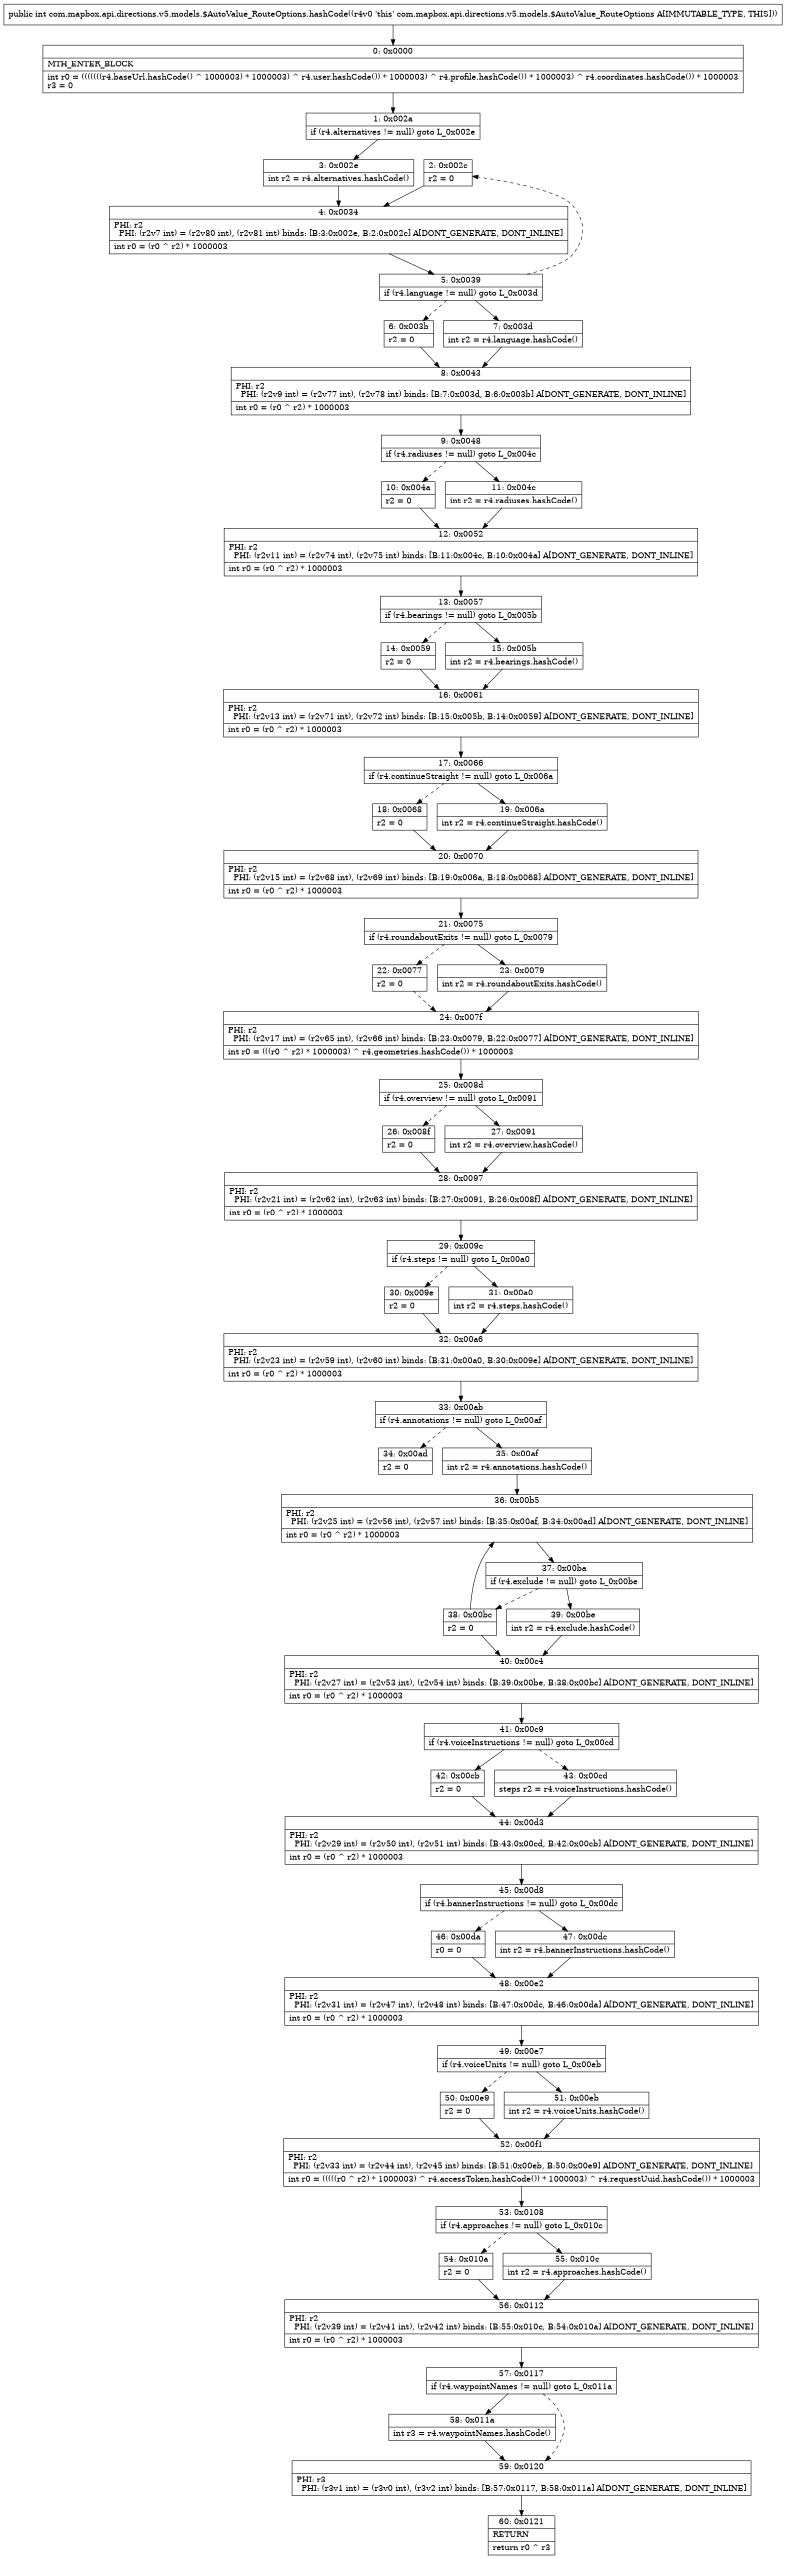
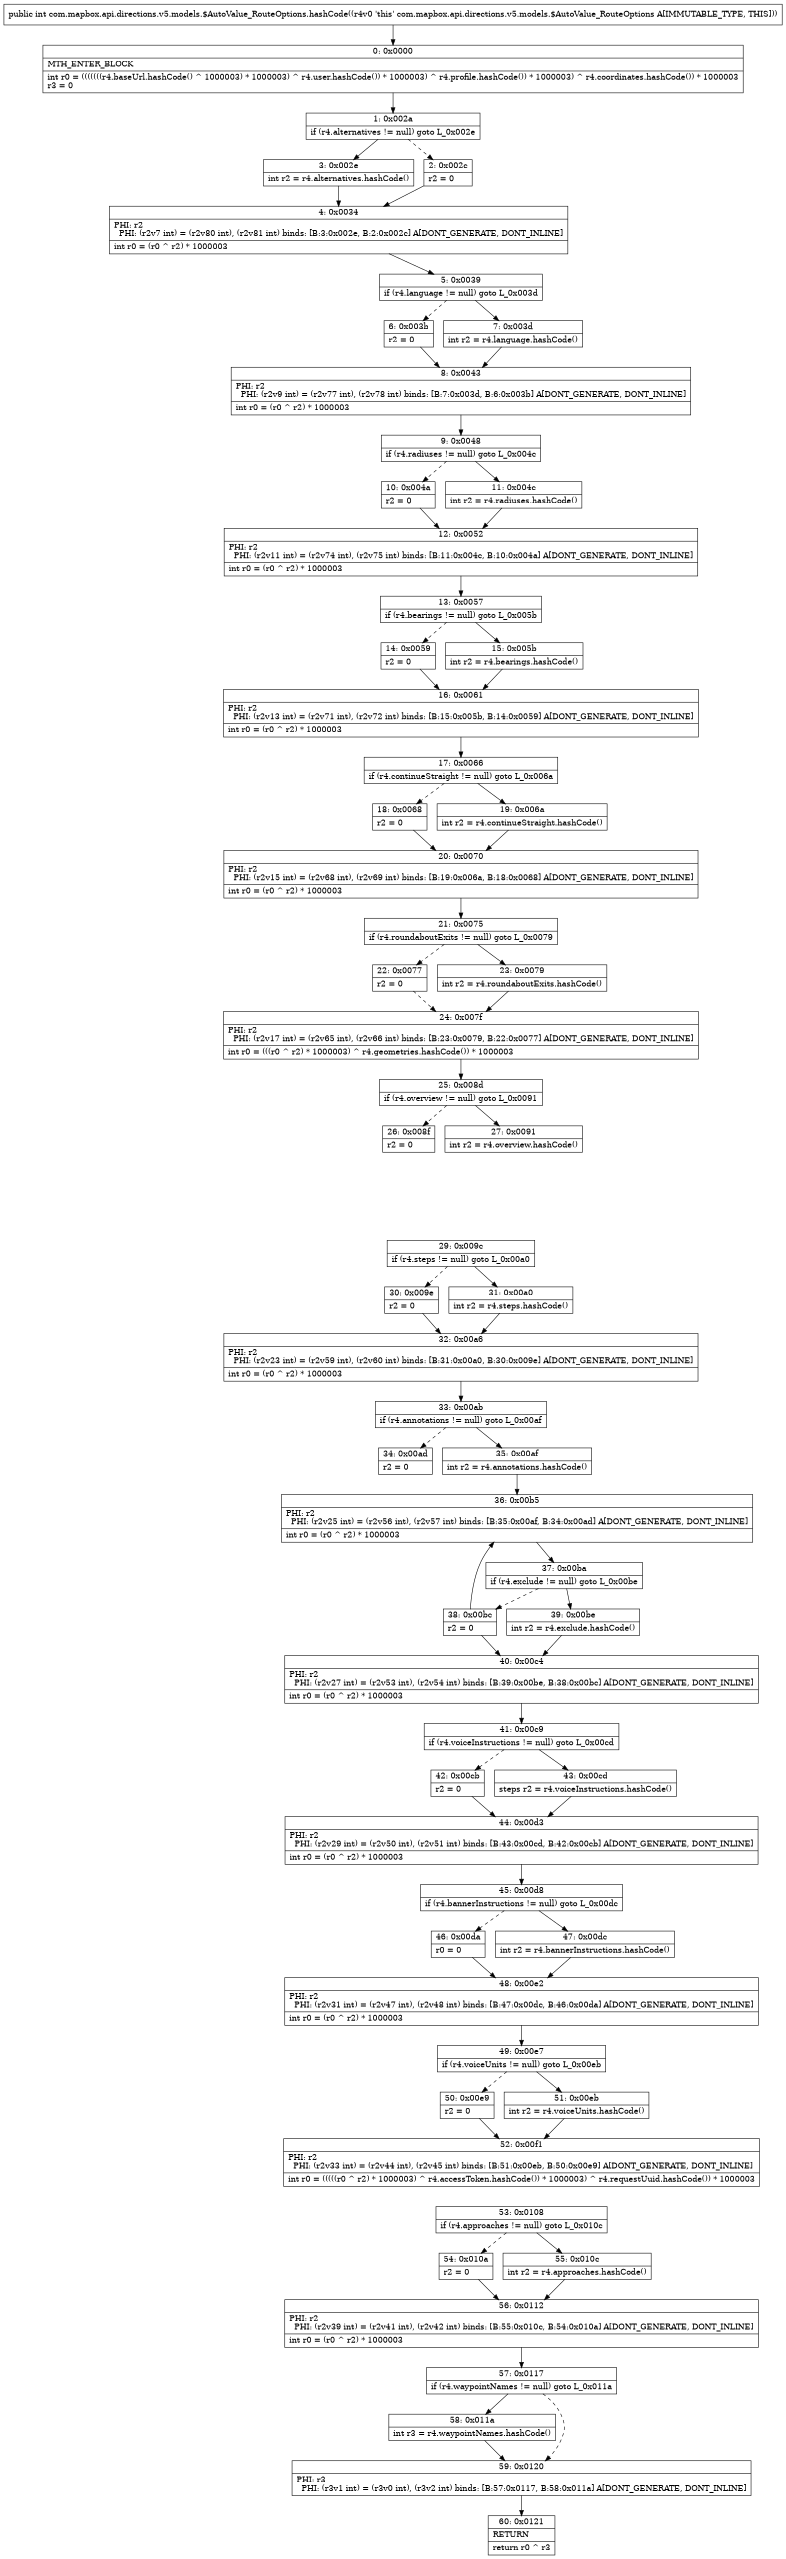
edge "5: 0x0039" -> "2: 0x002c": now "1: 0x002a" -> "2: 0x002c"
node "28: 0x0097": removed
edge "41: 0x00c9" -> "42: 0x00cb": style solid -> dashed
edge "41: 0x00c9" -> "43: 0x00cd": style dashed -> solid
edge "52: 0x00f1" -> "53: 0x0108": removed
